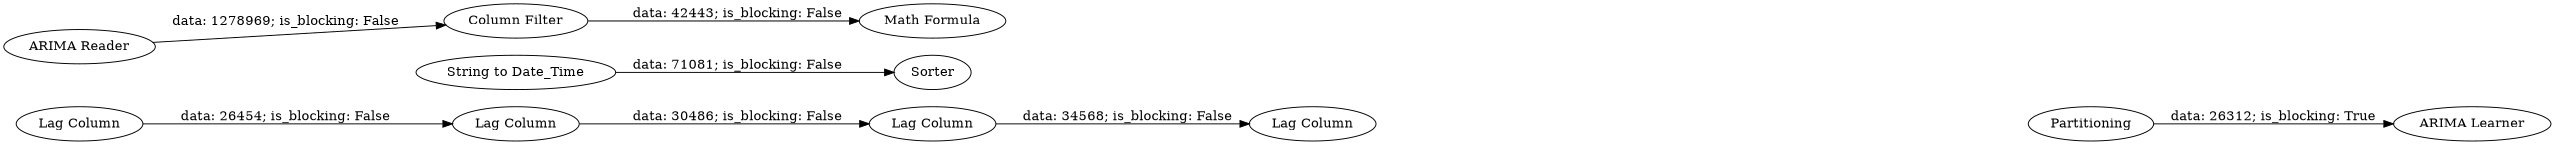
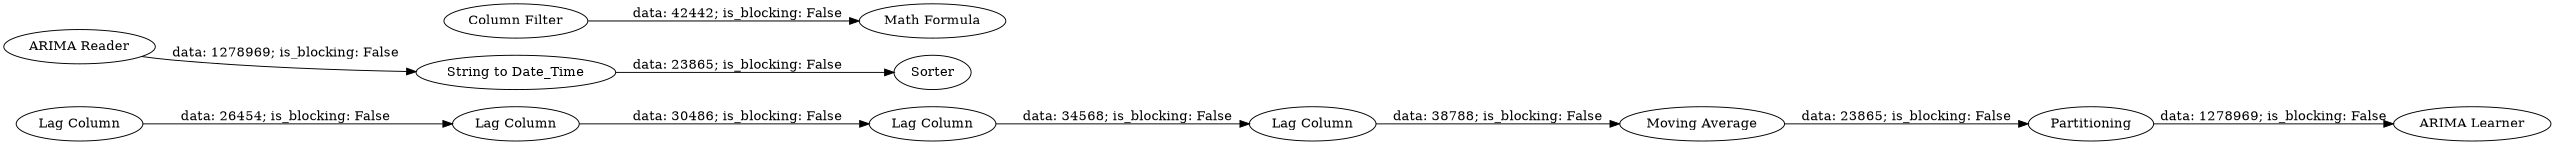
edge "Column Filter" -> "Math Formula": label "data: 42443; is_blocking: False" -> "data: 42442; is_blocking: False"
edge "ARIMA Reader" -> "Column Filter": now "ARIMA Reader" -> "String to Date_Time"
edge "String to Date_Time" -> "Sorter": label "data: 71081; is_blocking: False" -> "data: 23865; is_blocking: False"
edge "Partitioning" -> "ARIMA Learner": label "data: 26312; is_blocking: True" -> "data: 1278969; is_blocking: False"
node "Moving Average": added
